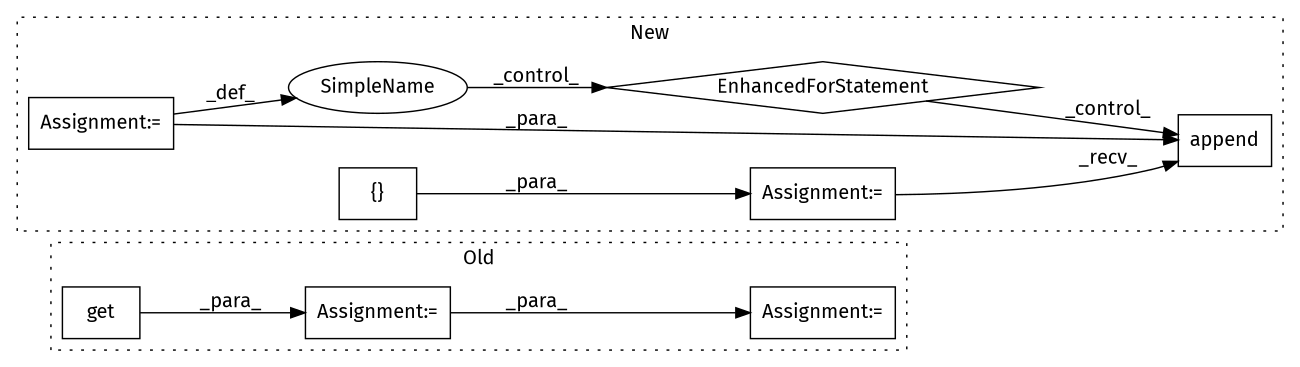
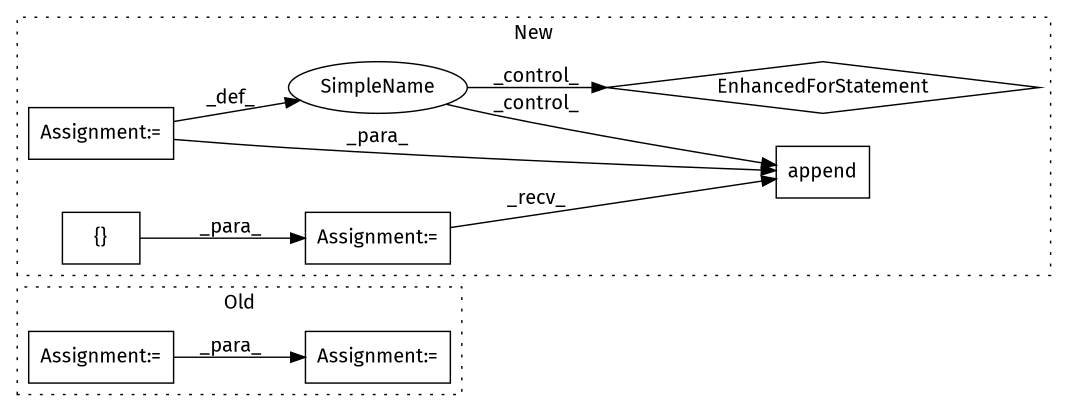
edge "EnhancedForStatement" -> "append": now "SimpleName" -> "append"
node "get": removed
